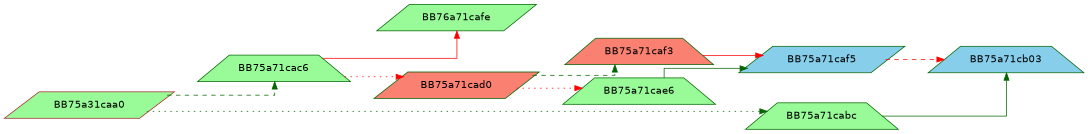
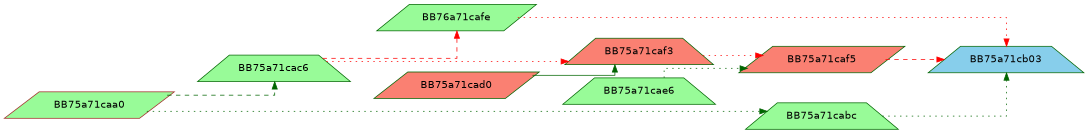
edge "BB76a71cafe" -> "BB75a71cb03": added
edge "BB75a71caf3" -> "BB75a71caf5": style solid -> dotted
edge "BB75a71cac6" -> "BB76a71cafe": style solid -> dashed
node "BB75a71caf5": fillcolor skyblue -> salmon
edge "BB75a71cae6" -> "BB75a71caf5": style solid -> dotted
edge "BB75a71cad0" -> "BB75a71caf3": style dashed -> solid
edge "BB75a71cac6" -> "BB75a71cad0": now "BB75a71cac6" -> "BB75a71caf3"
edge "BB75a71cad0" -> "BB75a71cae6": removed
node "BB75a31caa0": label "BB75a31caa0" -> "BB75a71caa0"
edge "BB75a71cabc" -> "BB75a71cb03": style solid -> dotted
